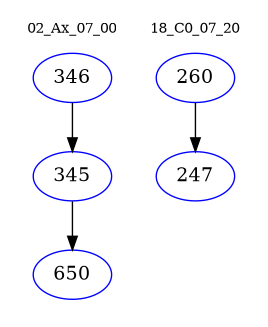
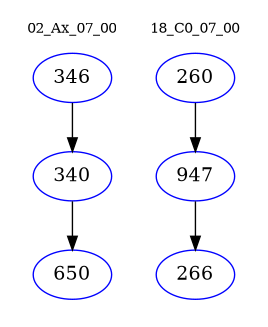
cluster "18_C0_07_20": label "18_C0_07_20" -> "18_C0_07_00"
node "345": label "345" -> "340"
node "247": label "247" -> "947"
node "266": added
